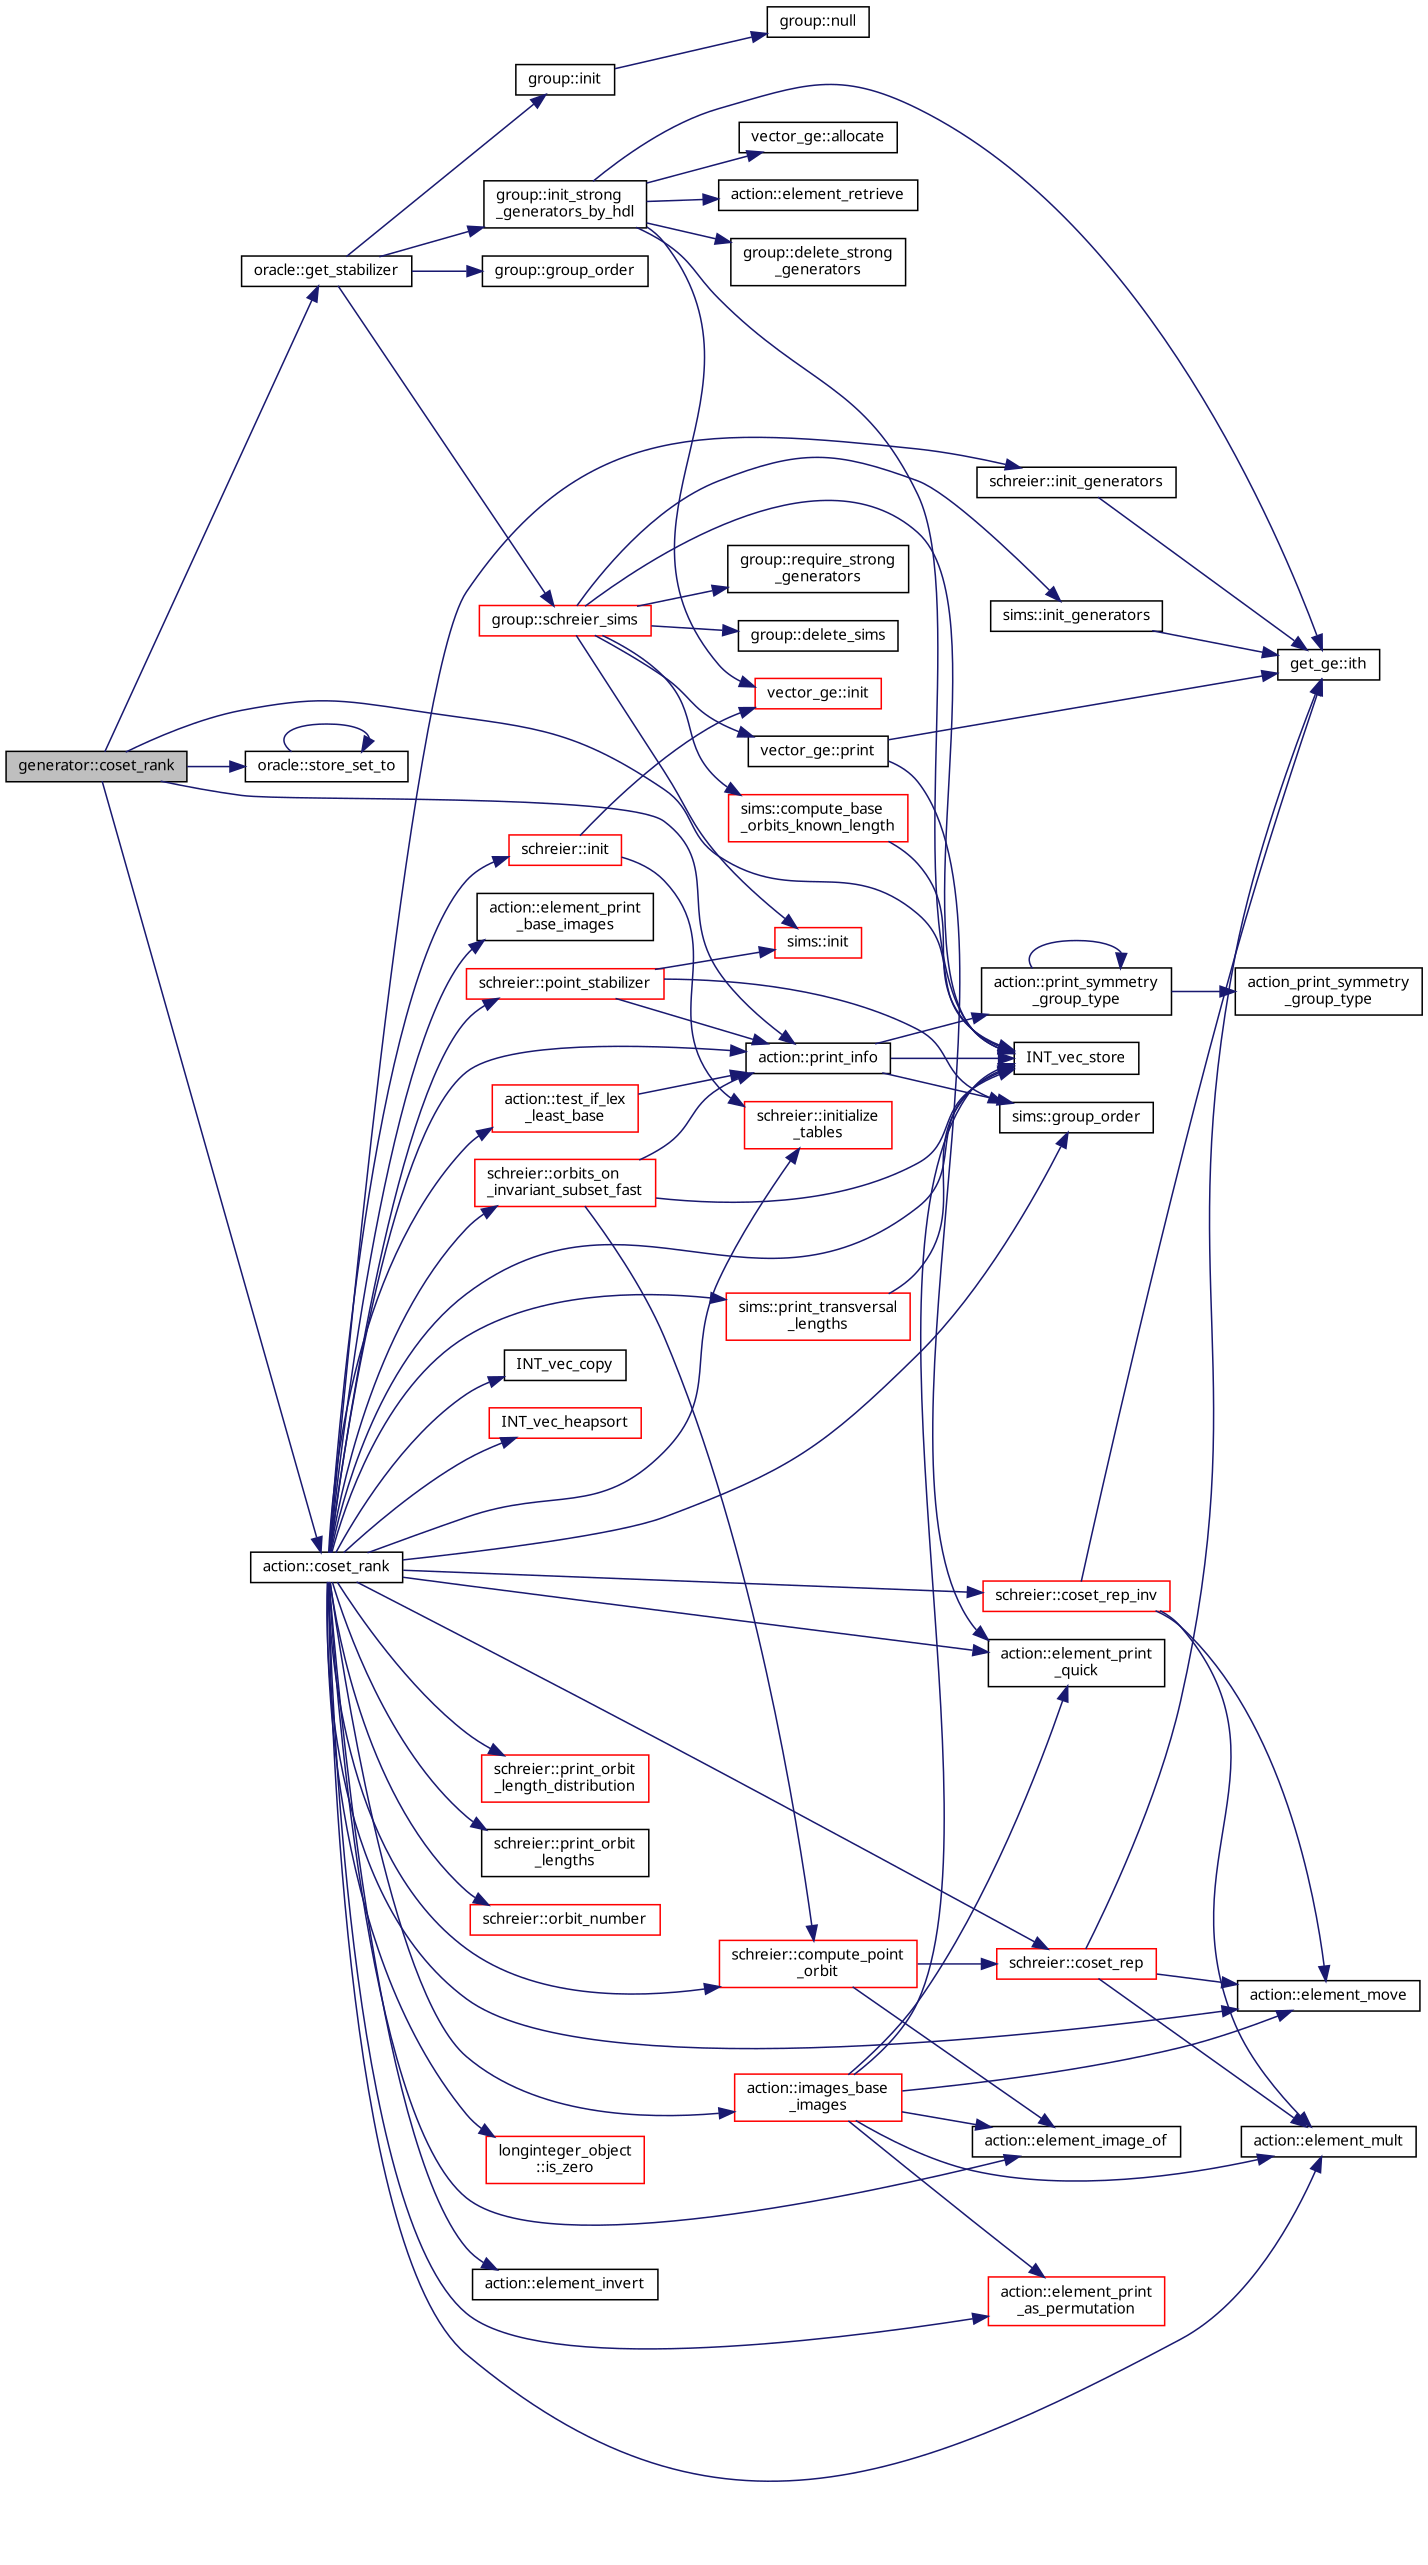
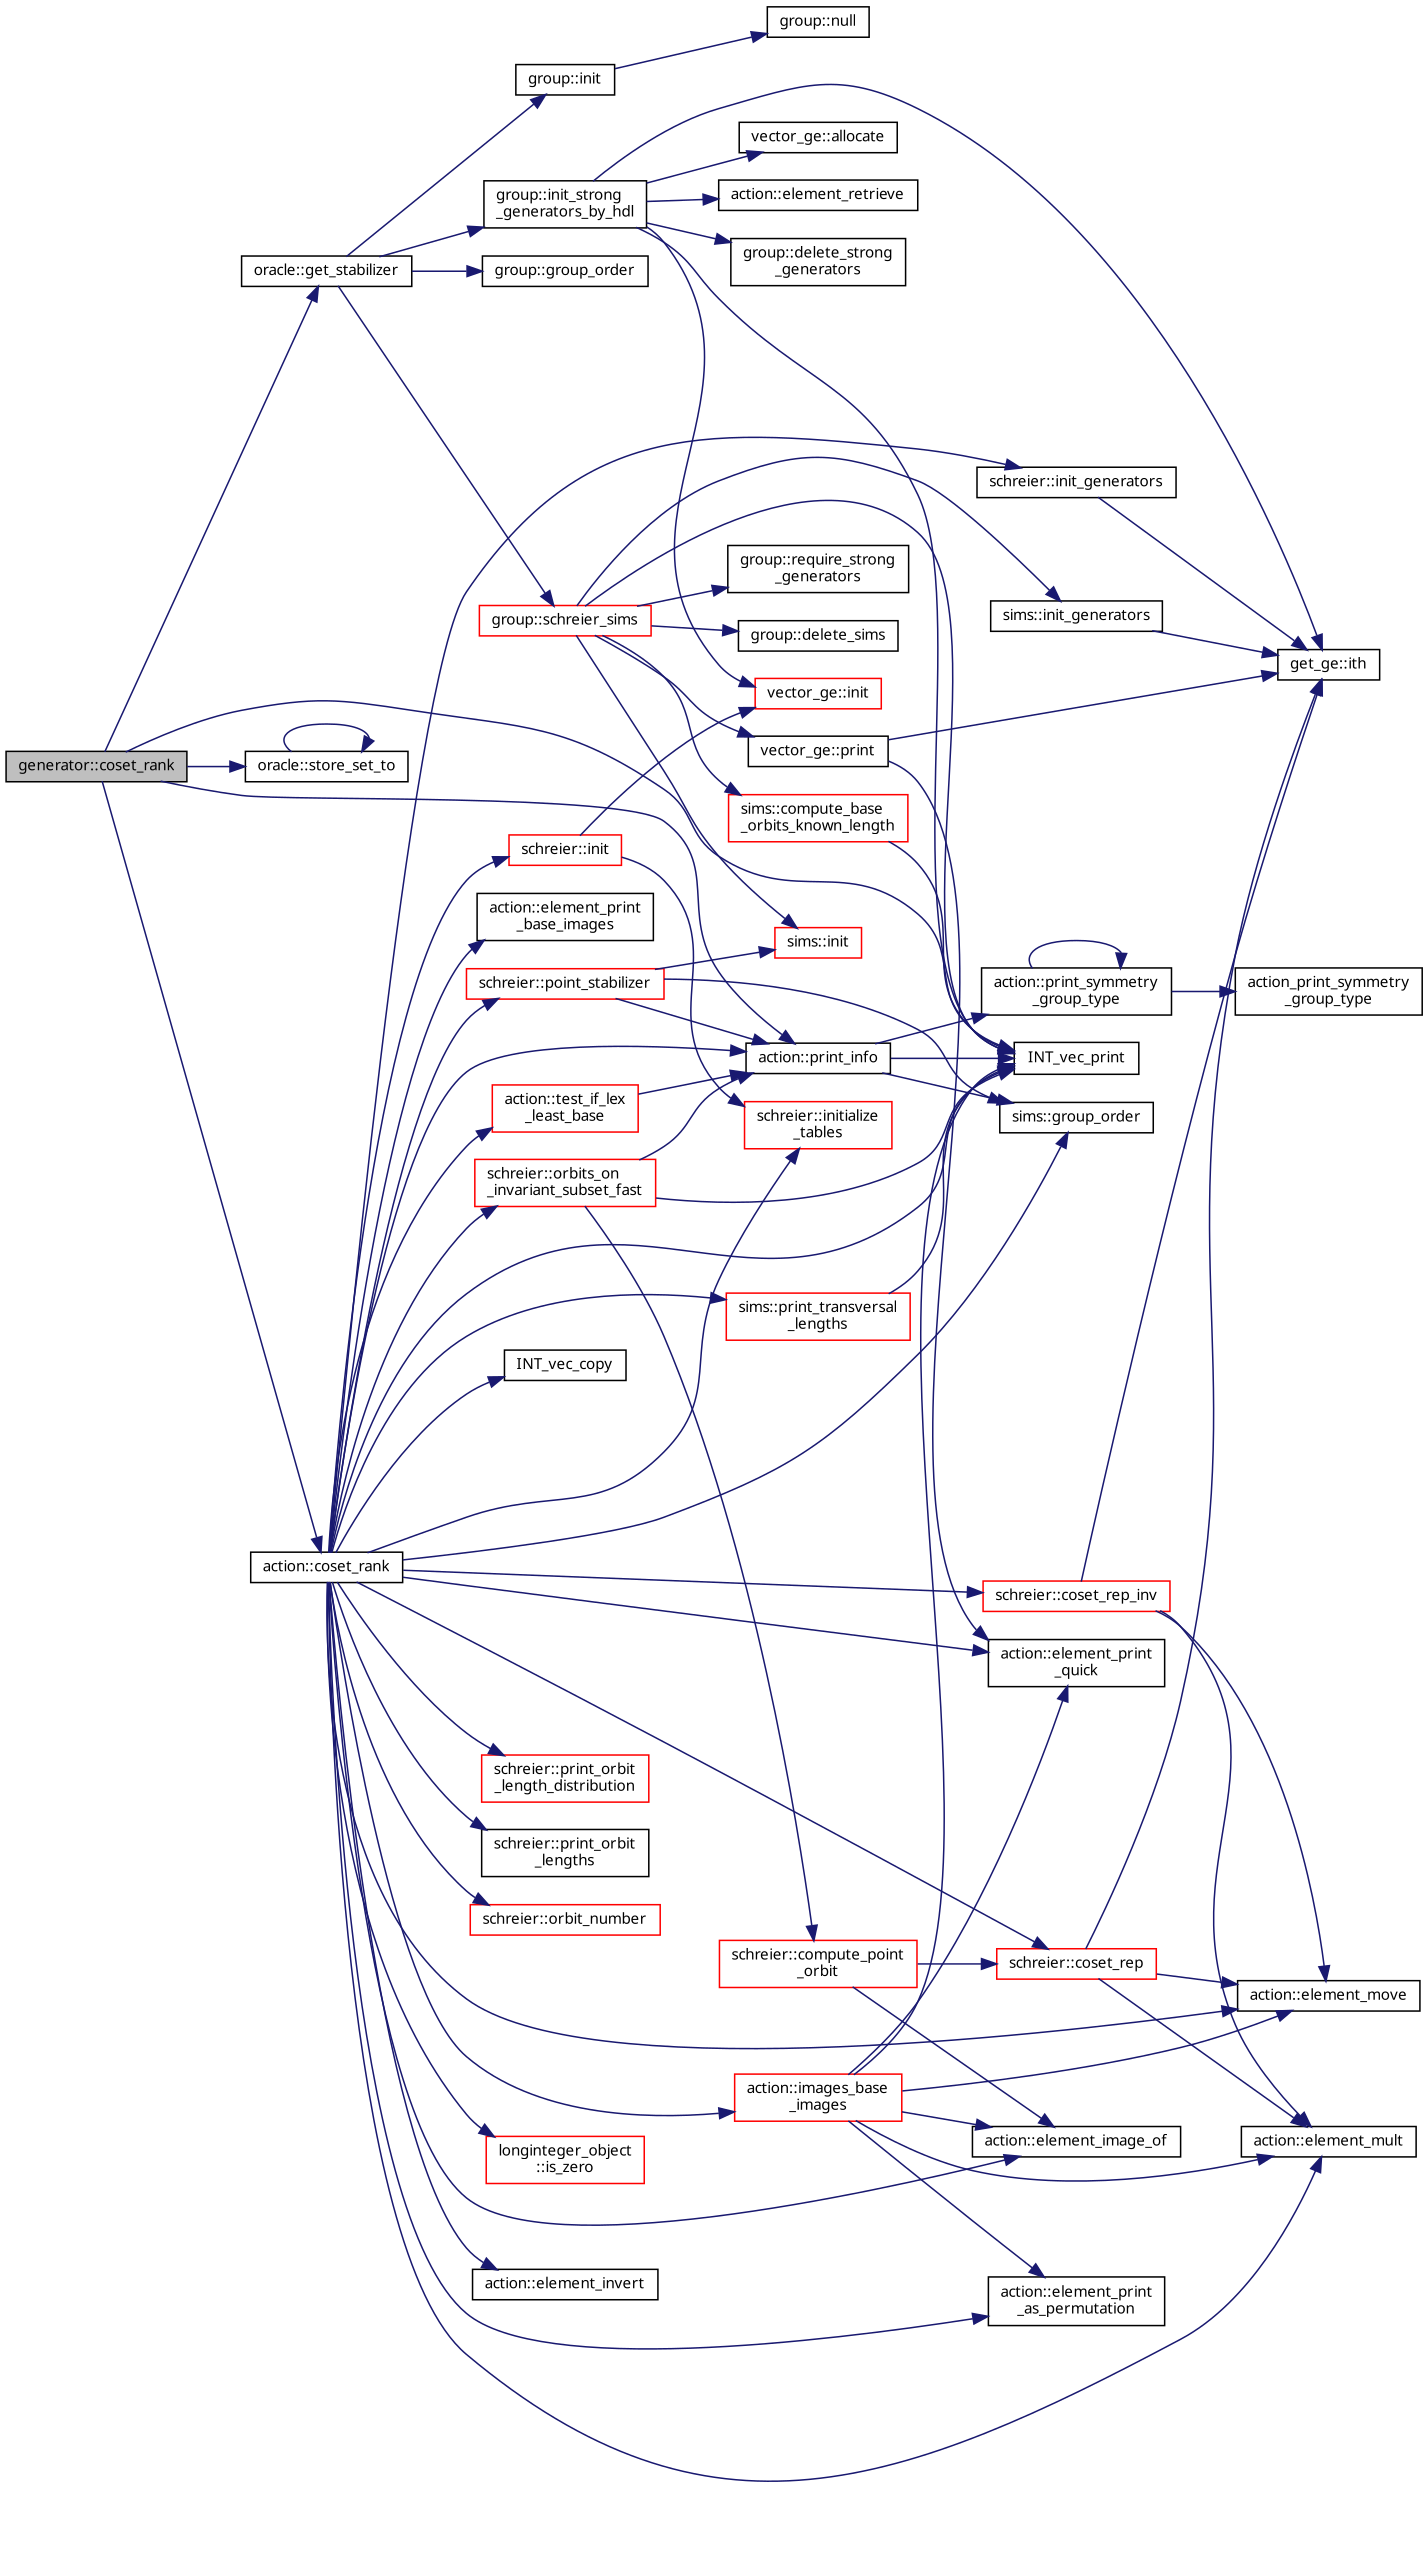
node "INT_vec_store": label "INT_vec_store" -> "INT_vec_print"
node "INT_vec_heapsort": removed
edge "action::coset_rank" -> "schreier::compute_point _orbit": removed
node "action::element_print _as_permutation": color red -> black
